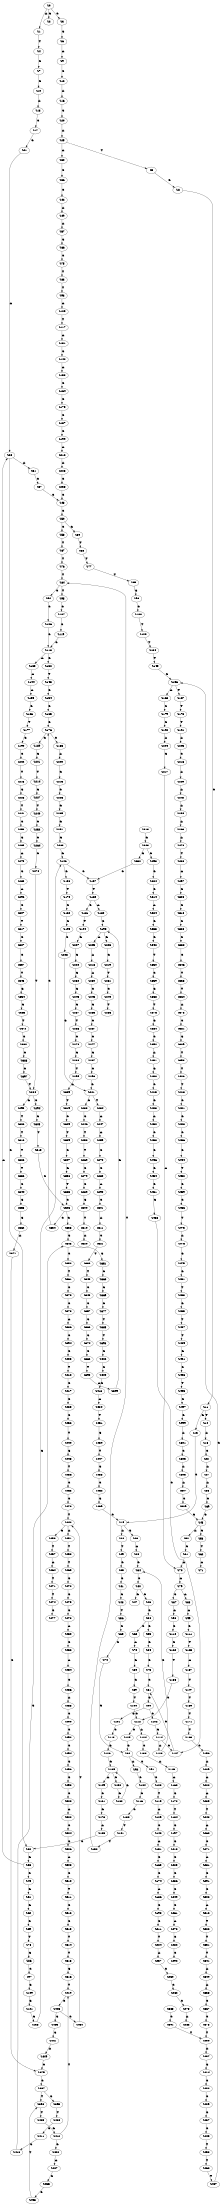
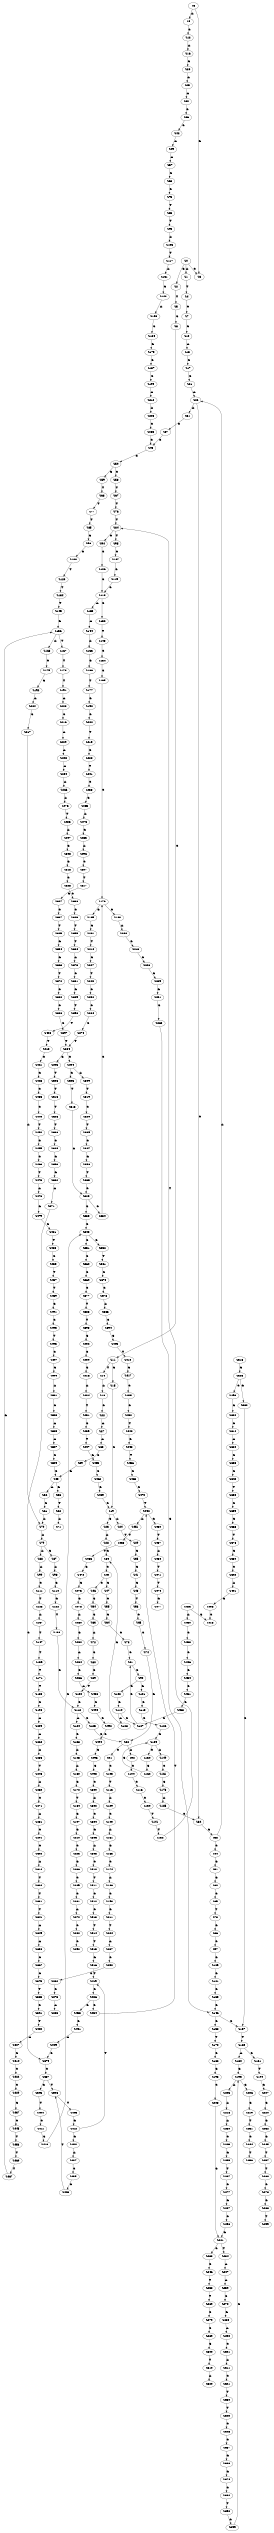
edge "S3" -> "S6": reversed
edge "S25" -> "S5": now "S2" -> "S5"
edge "S245" -> "S257": label "G" -> "T"
edge "S255" -> "S267": label "C" -> "T"
edge "S299" -> "S309": now "S294" -> "S309"
edge "S415" -> "S423": reversed
edge "S54" -> "S55": now "S47" -> "S55"
edge "S375" -> "S400": now "S375" -> "S383"
